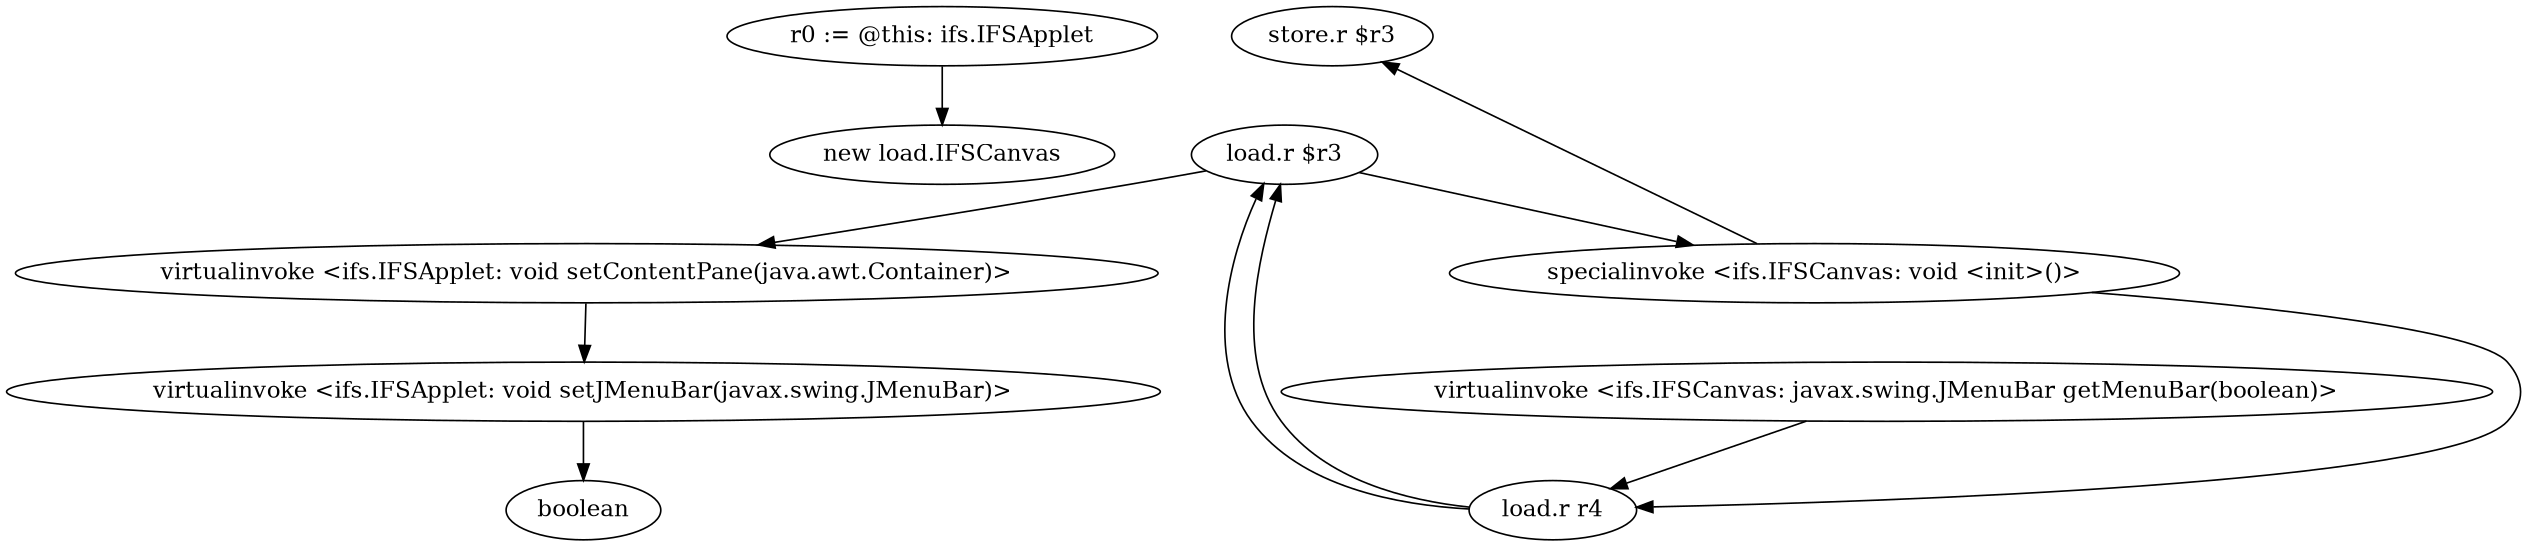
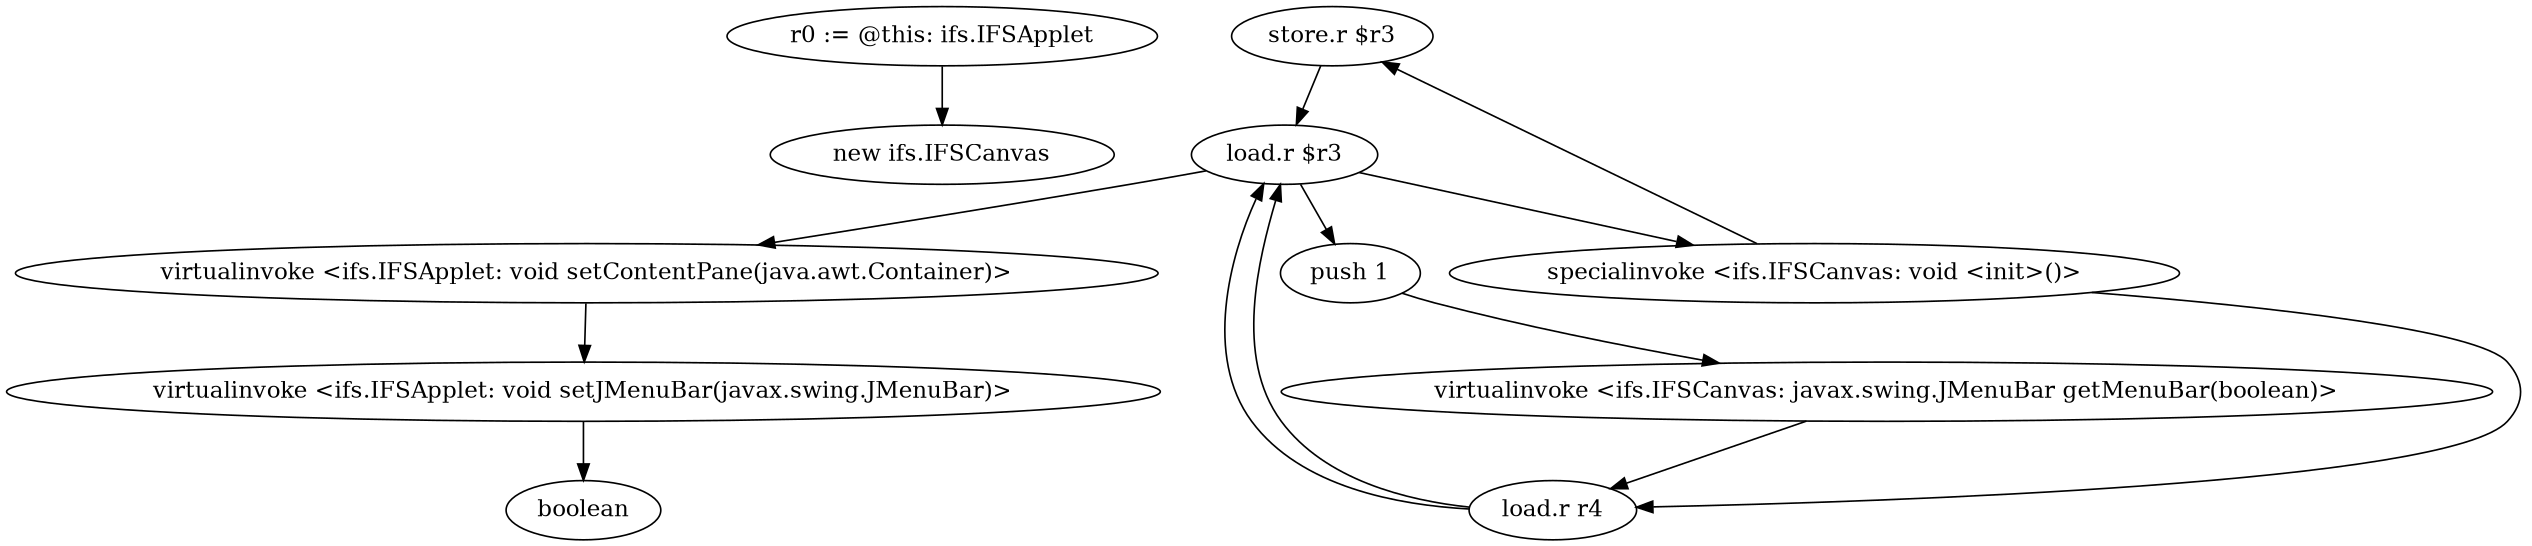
edge "store.r $r3" -> "load.r $r3": added
node "new load.IFSCanvas": label "new load.IFSCanvas" -> "new ifs.IFSCanvas"
node "push 1": added
